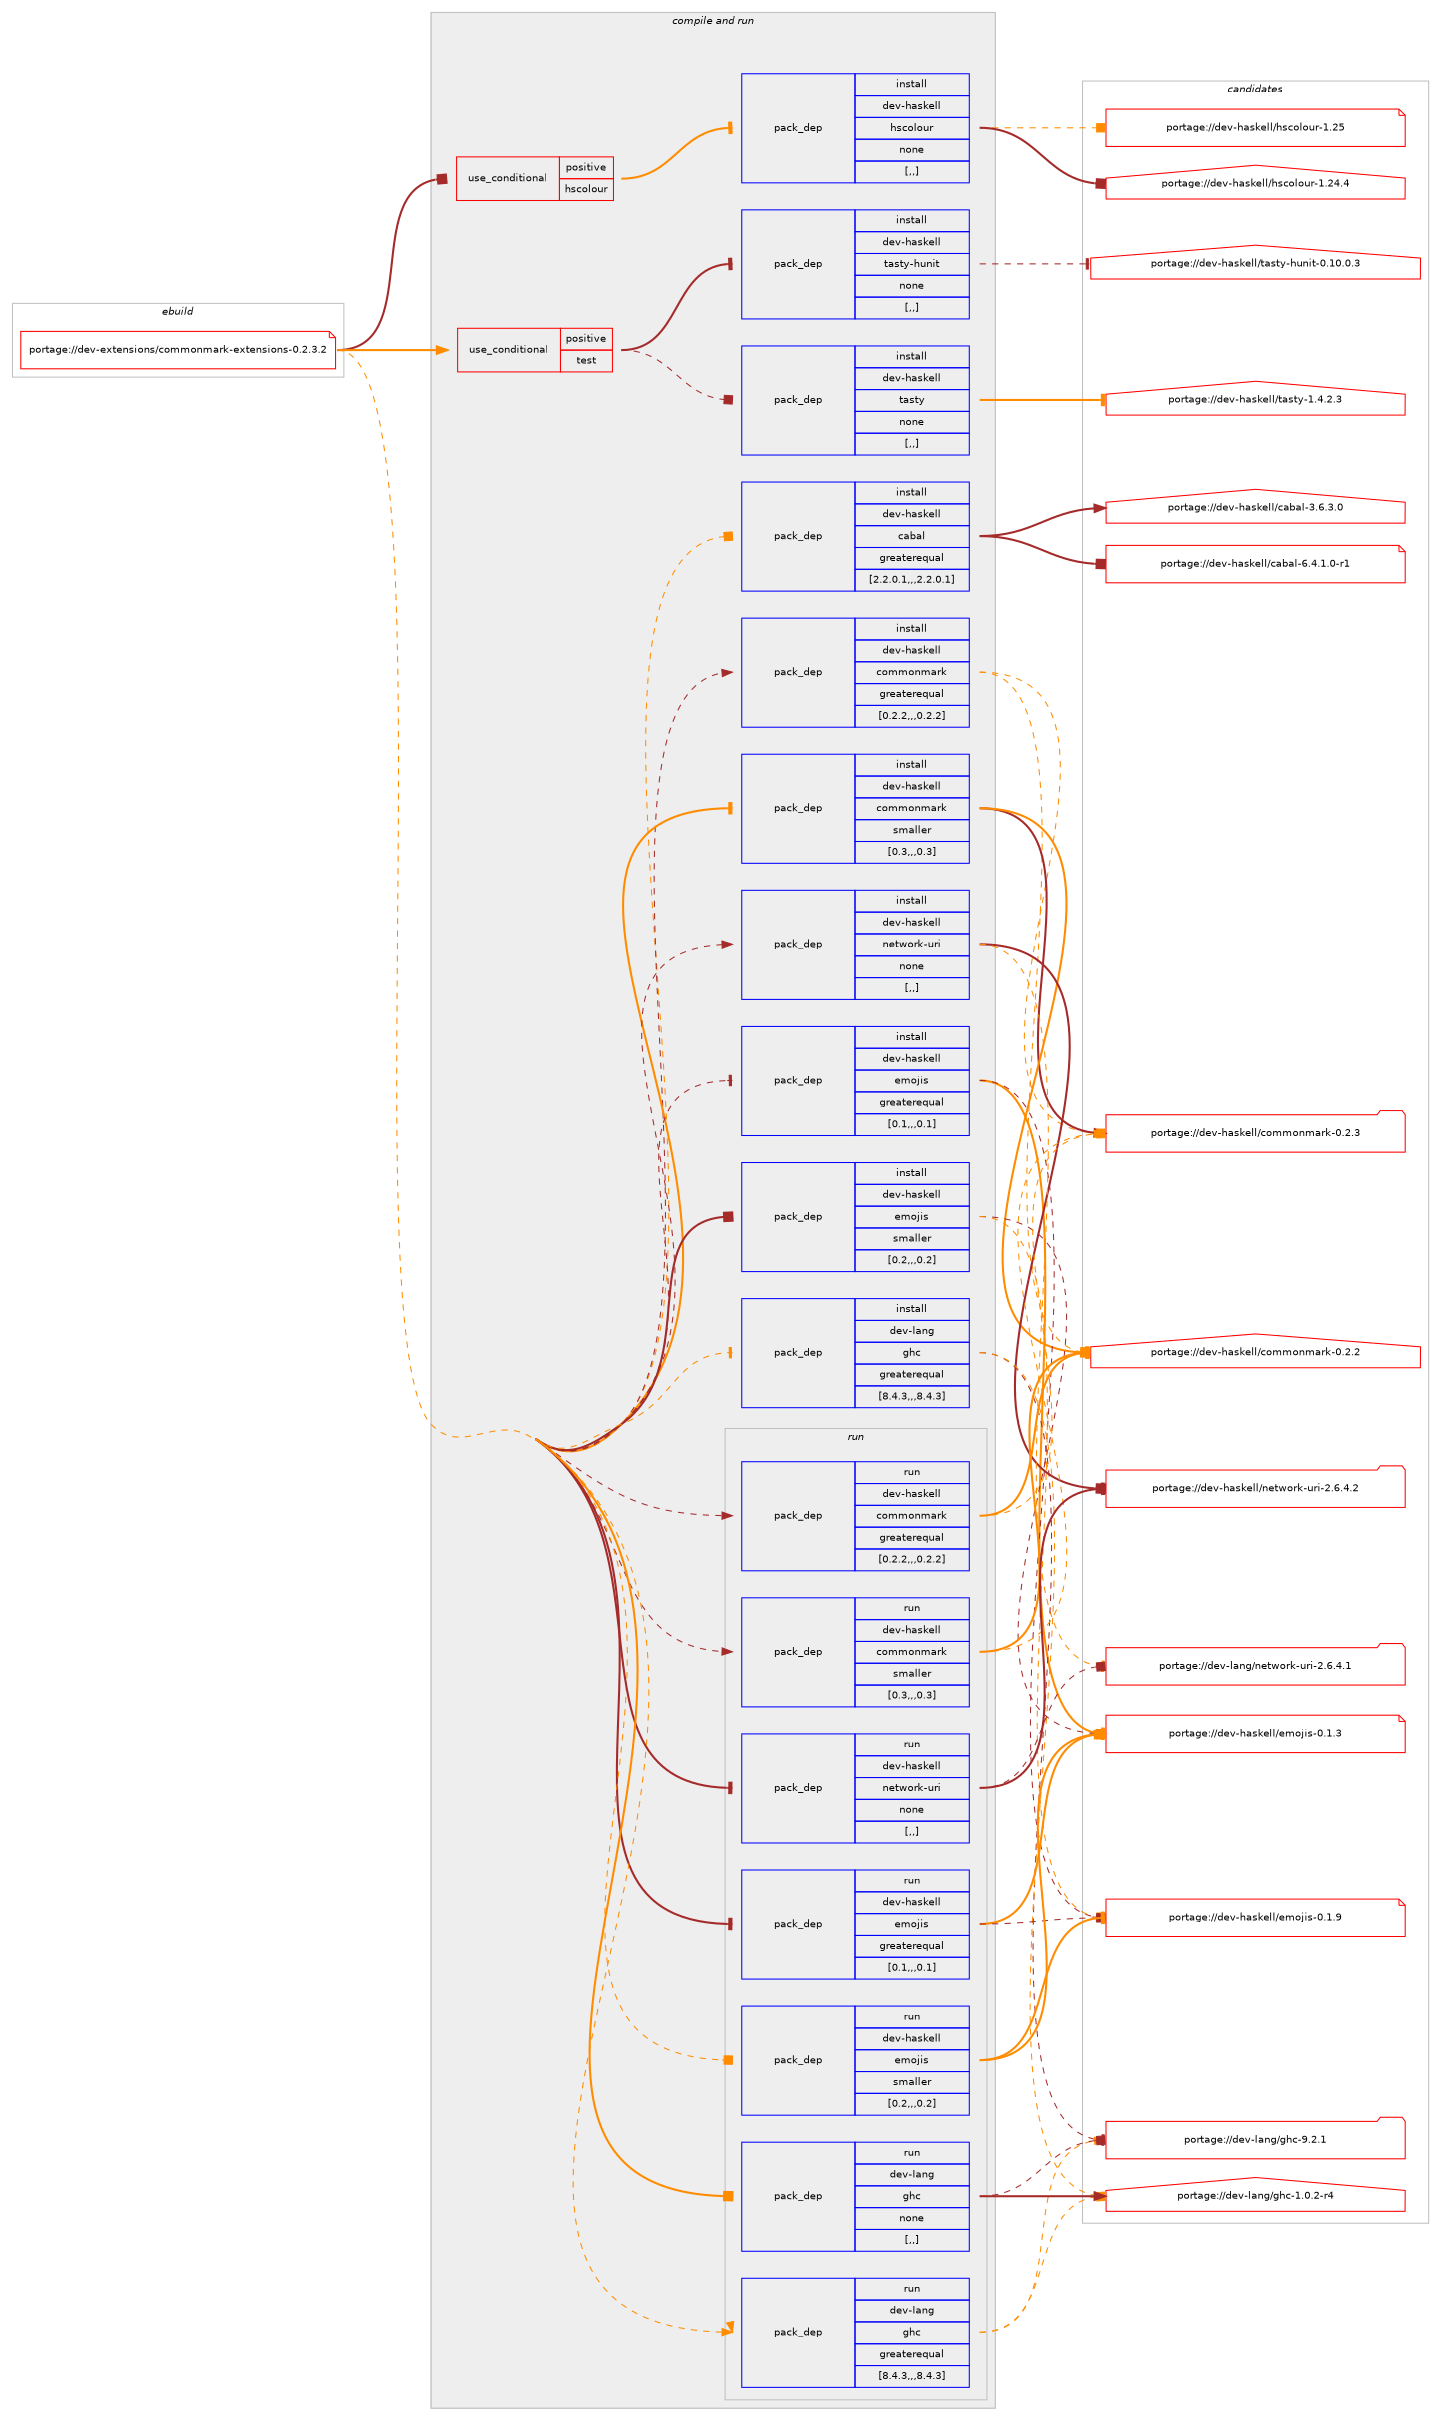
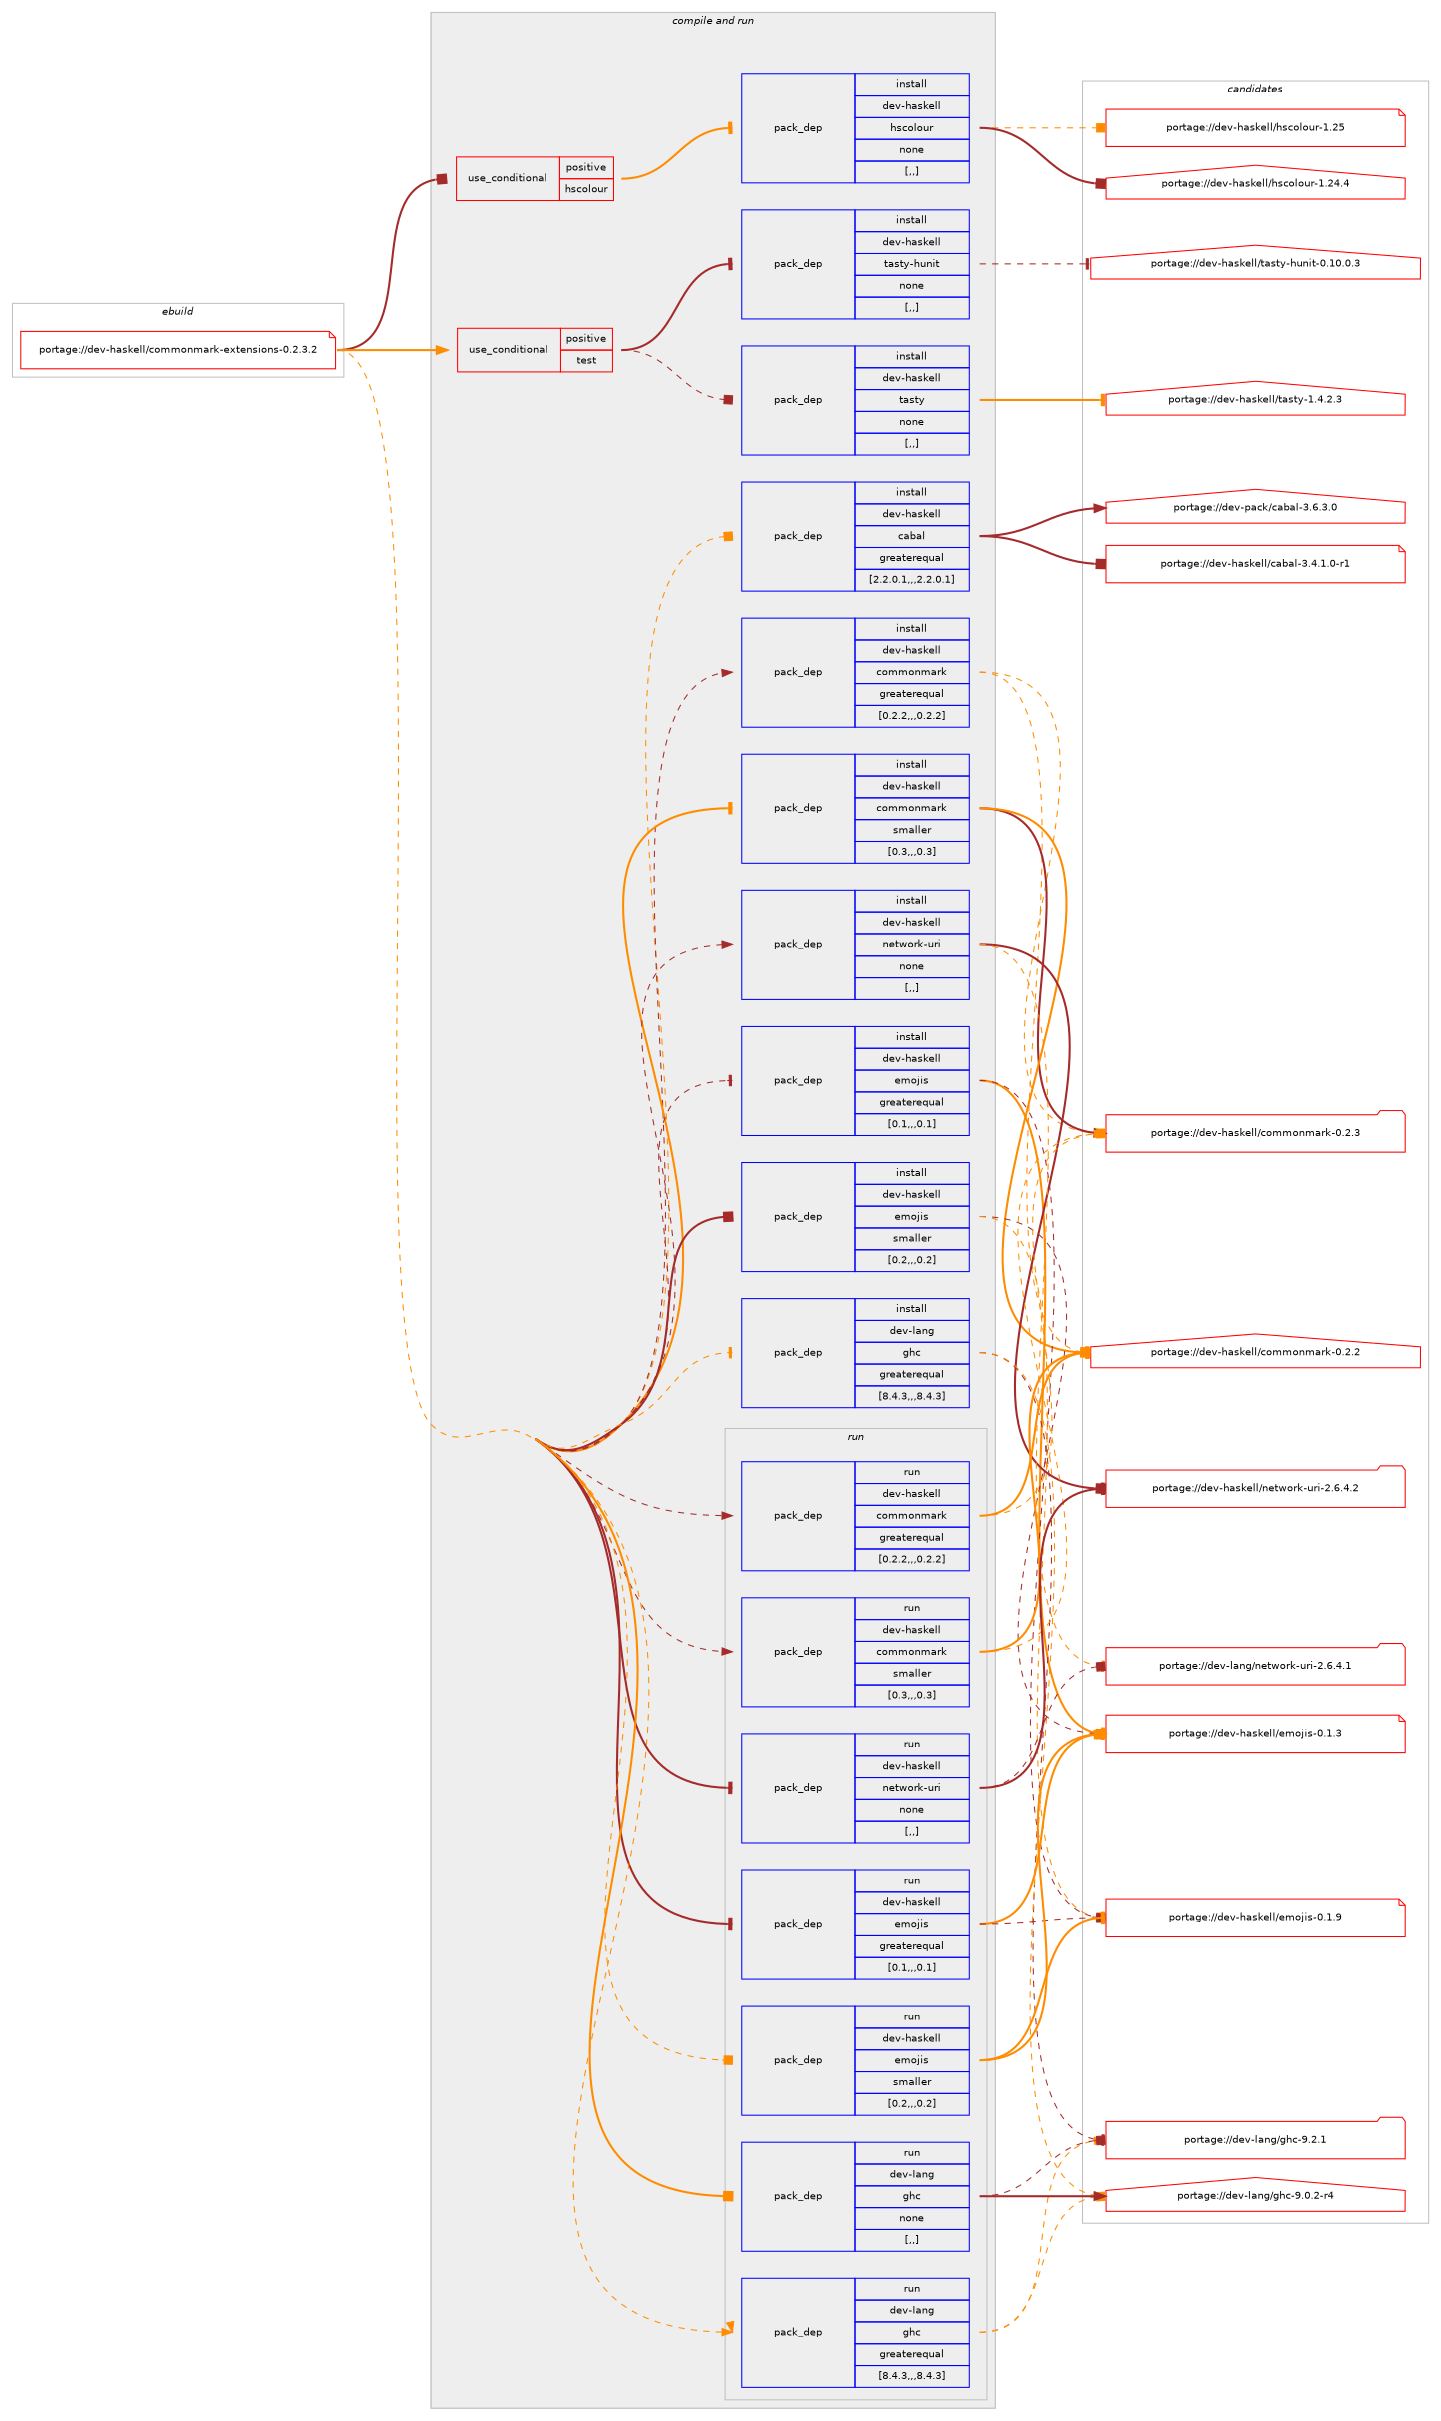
node "portage://dev-extensions/commonmark-extensions-0.2.3.2": label "portage://dev-extensions/commonmark-extensions-0.2.3.2" -> "portage://dev-haskell/commonmark-extensions-0.2.3.2"
node "portage://dev-haskell/cabal-3.6.3.0": label "portage://dev-haskell/cabal-3.6.3.0" -> "portage://dev-pack/cabal-3.6.3.0"
node "portage://dev-haskell/cabal-6.4.1.0-r1": label "portage://dev-haskell/cabal-6.4.1.0-r1" -> "portage://dev-haskell/cabal-3.4.1.0-r1"
node "portage://dev-lang/ghc-1.0.2-r4": label "portage://dev-lang/ghc-1.0.2-r4" -> "portage://dev-lang/ghc-9.0.2-r4"
